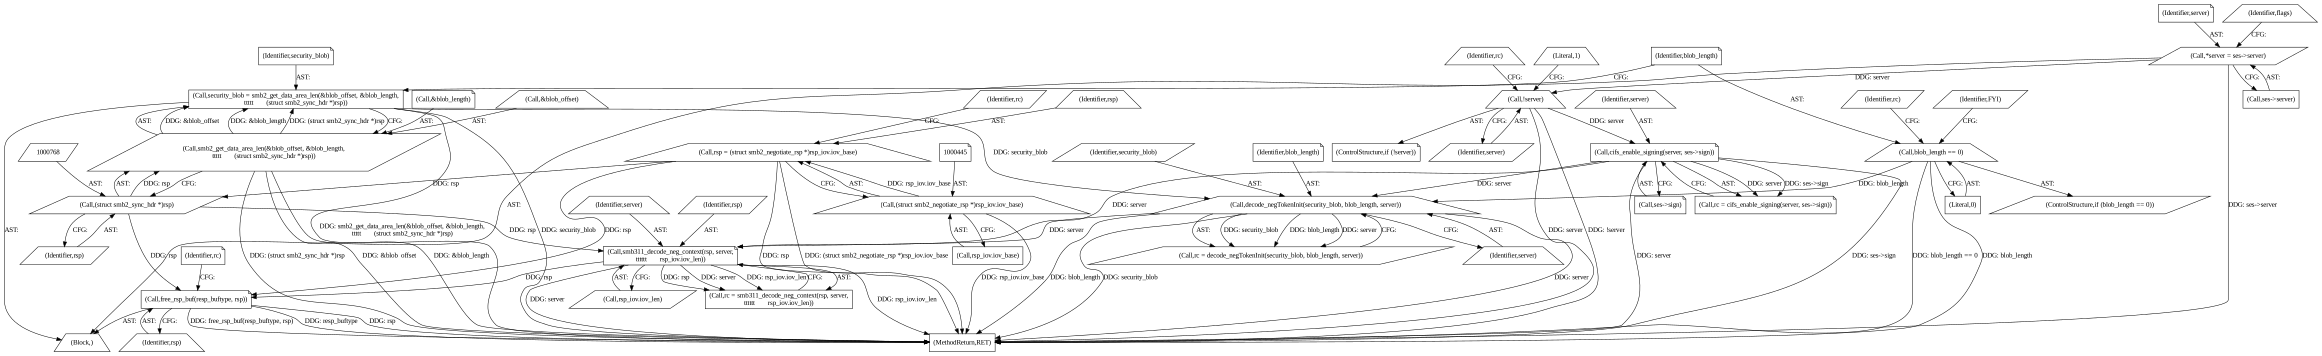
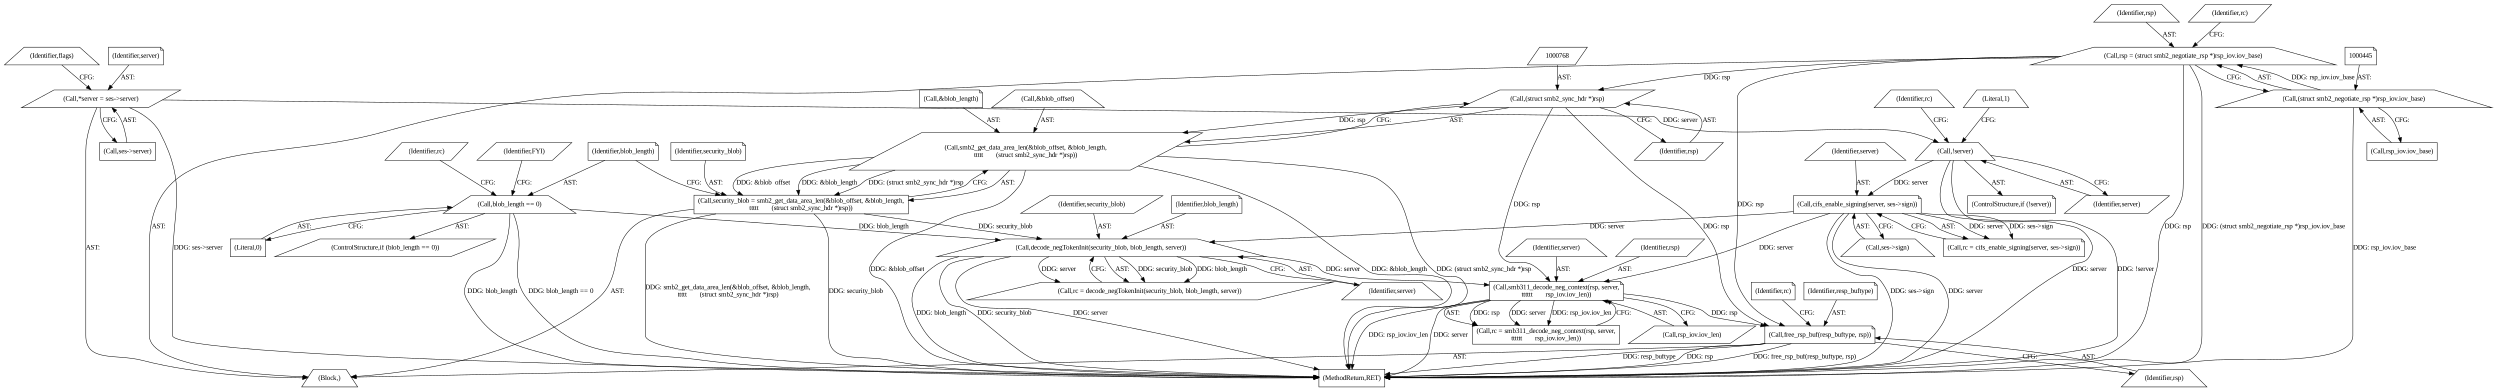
edge "(Call,rsp = (struct smb2_negotiate_rsp *)rsp_iov.iov_base)" -> "(Block,)": added, label "AST:"
node "(Call,ses->sign)": shape note -> trapezium
node "(Identifier,resp_buftype)": added
